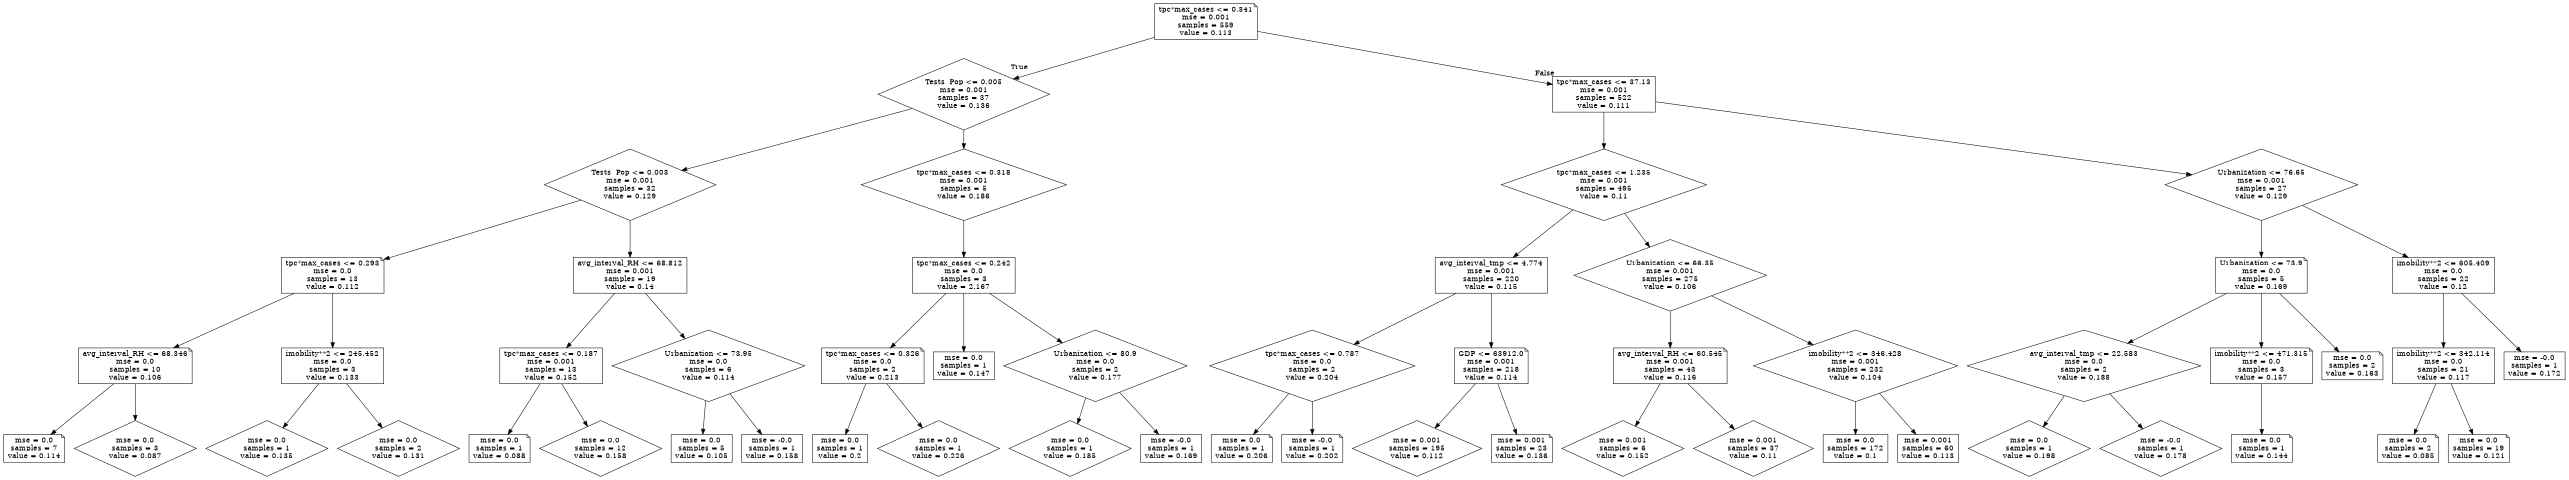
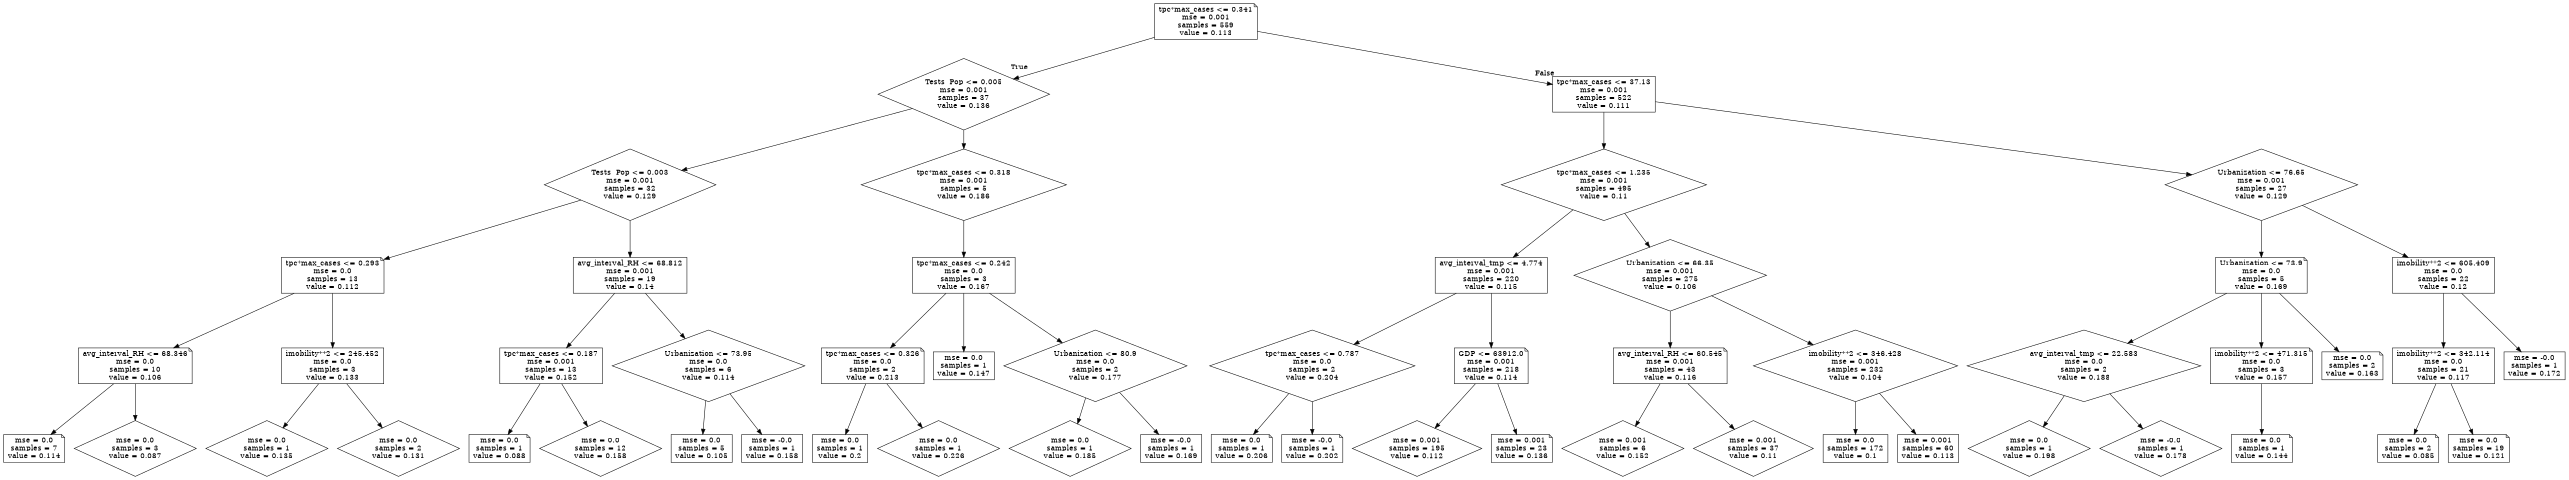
node "tpc*max_cases <= 0.242 mse = 0.0 samples = 3 value = 2.167": label "tpc*max_cases <= 0.242 mse = 0.0 samples = 3 value = 2.167" -> "tpc*max_cases <= 0.242 mse = 0.0 samples = 3 value = 0.167"
